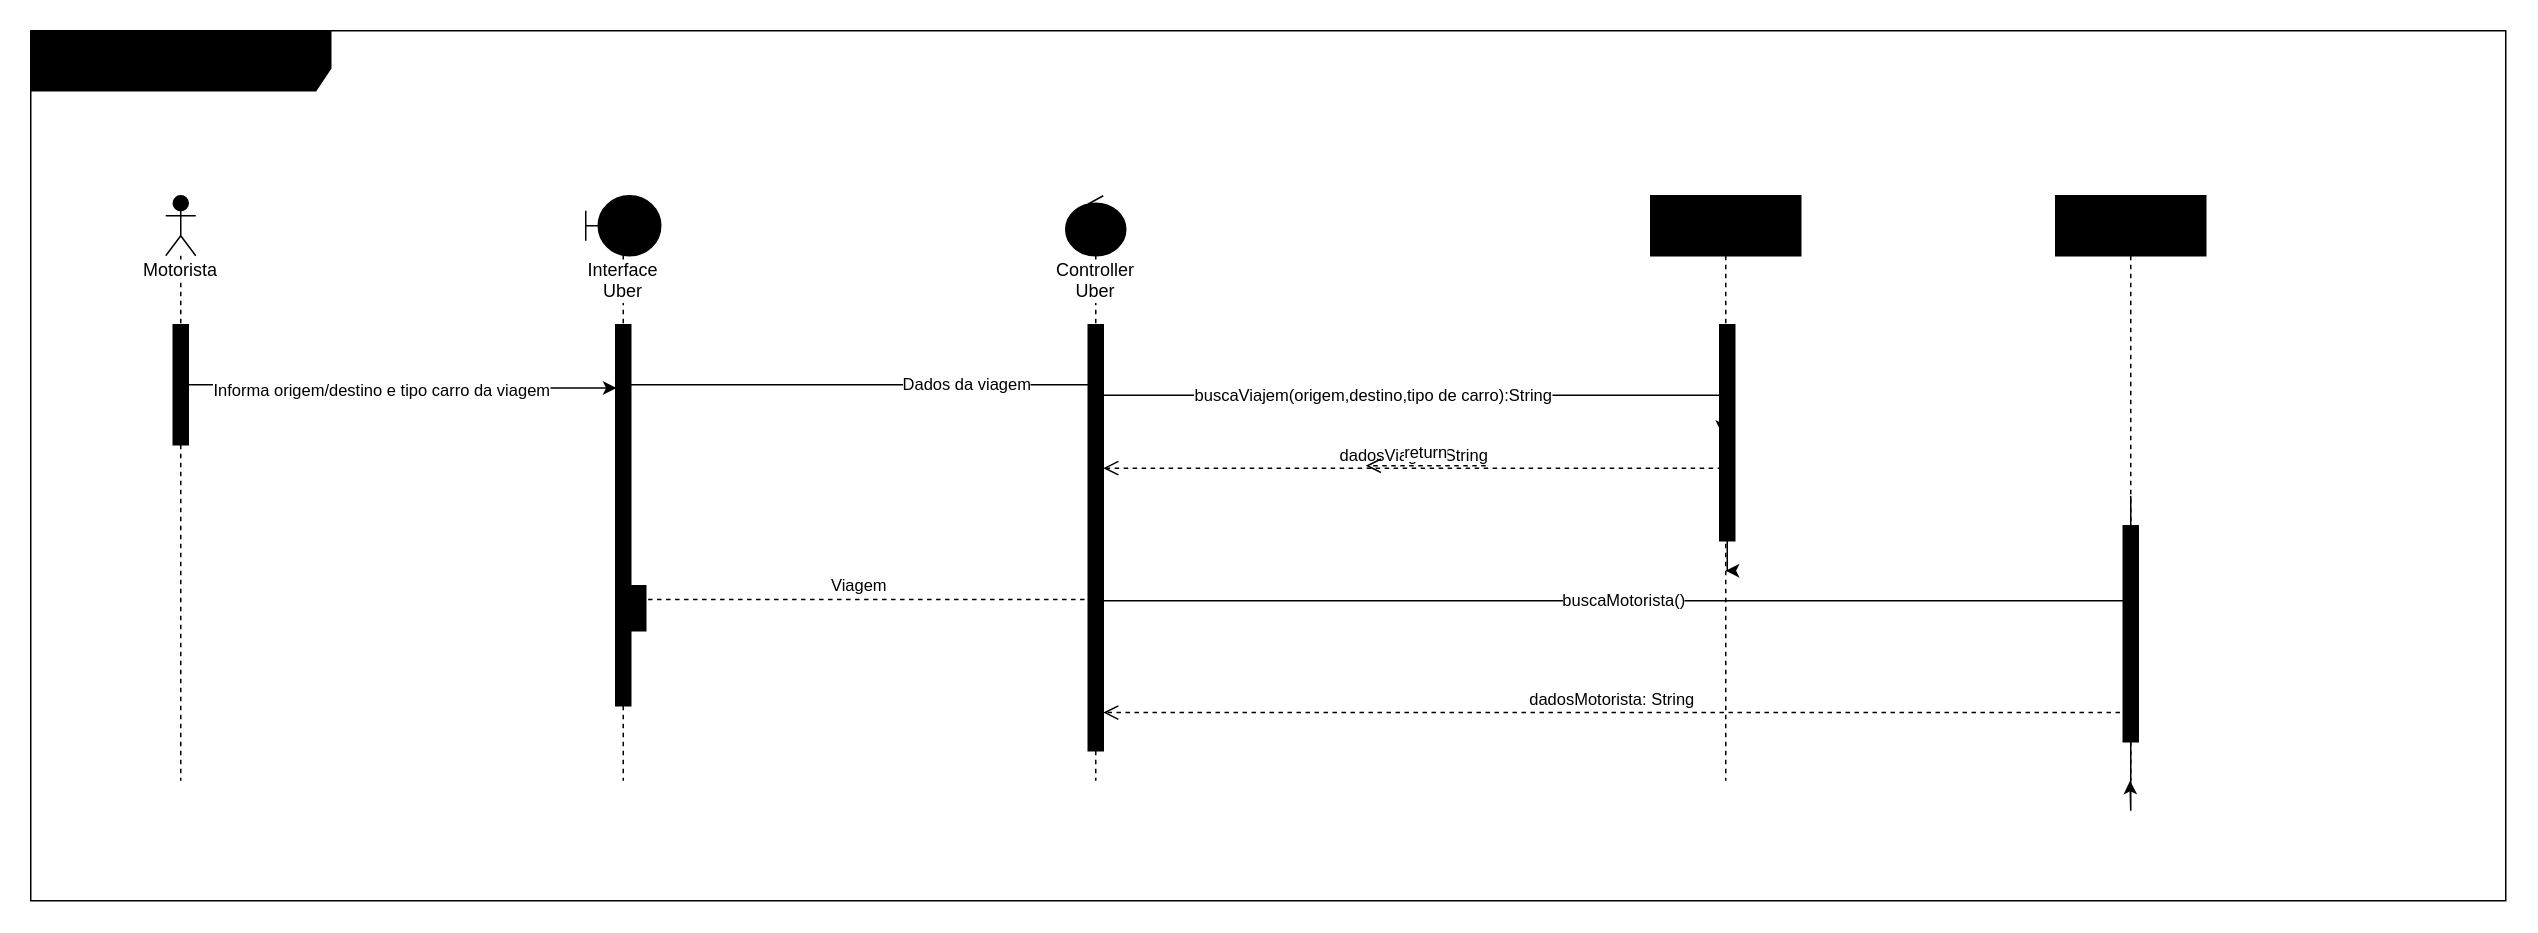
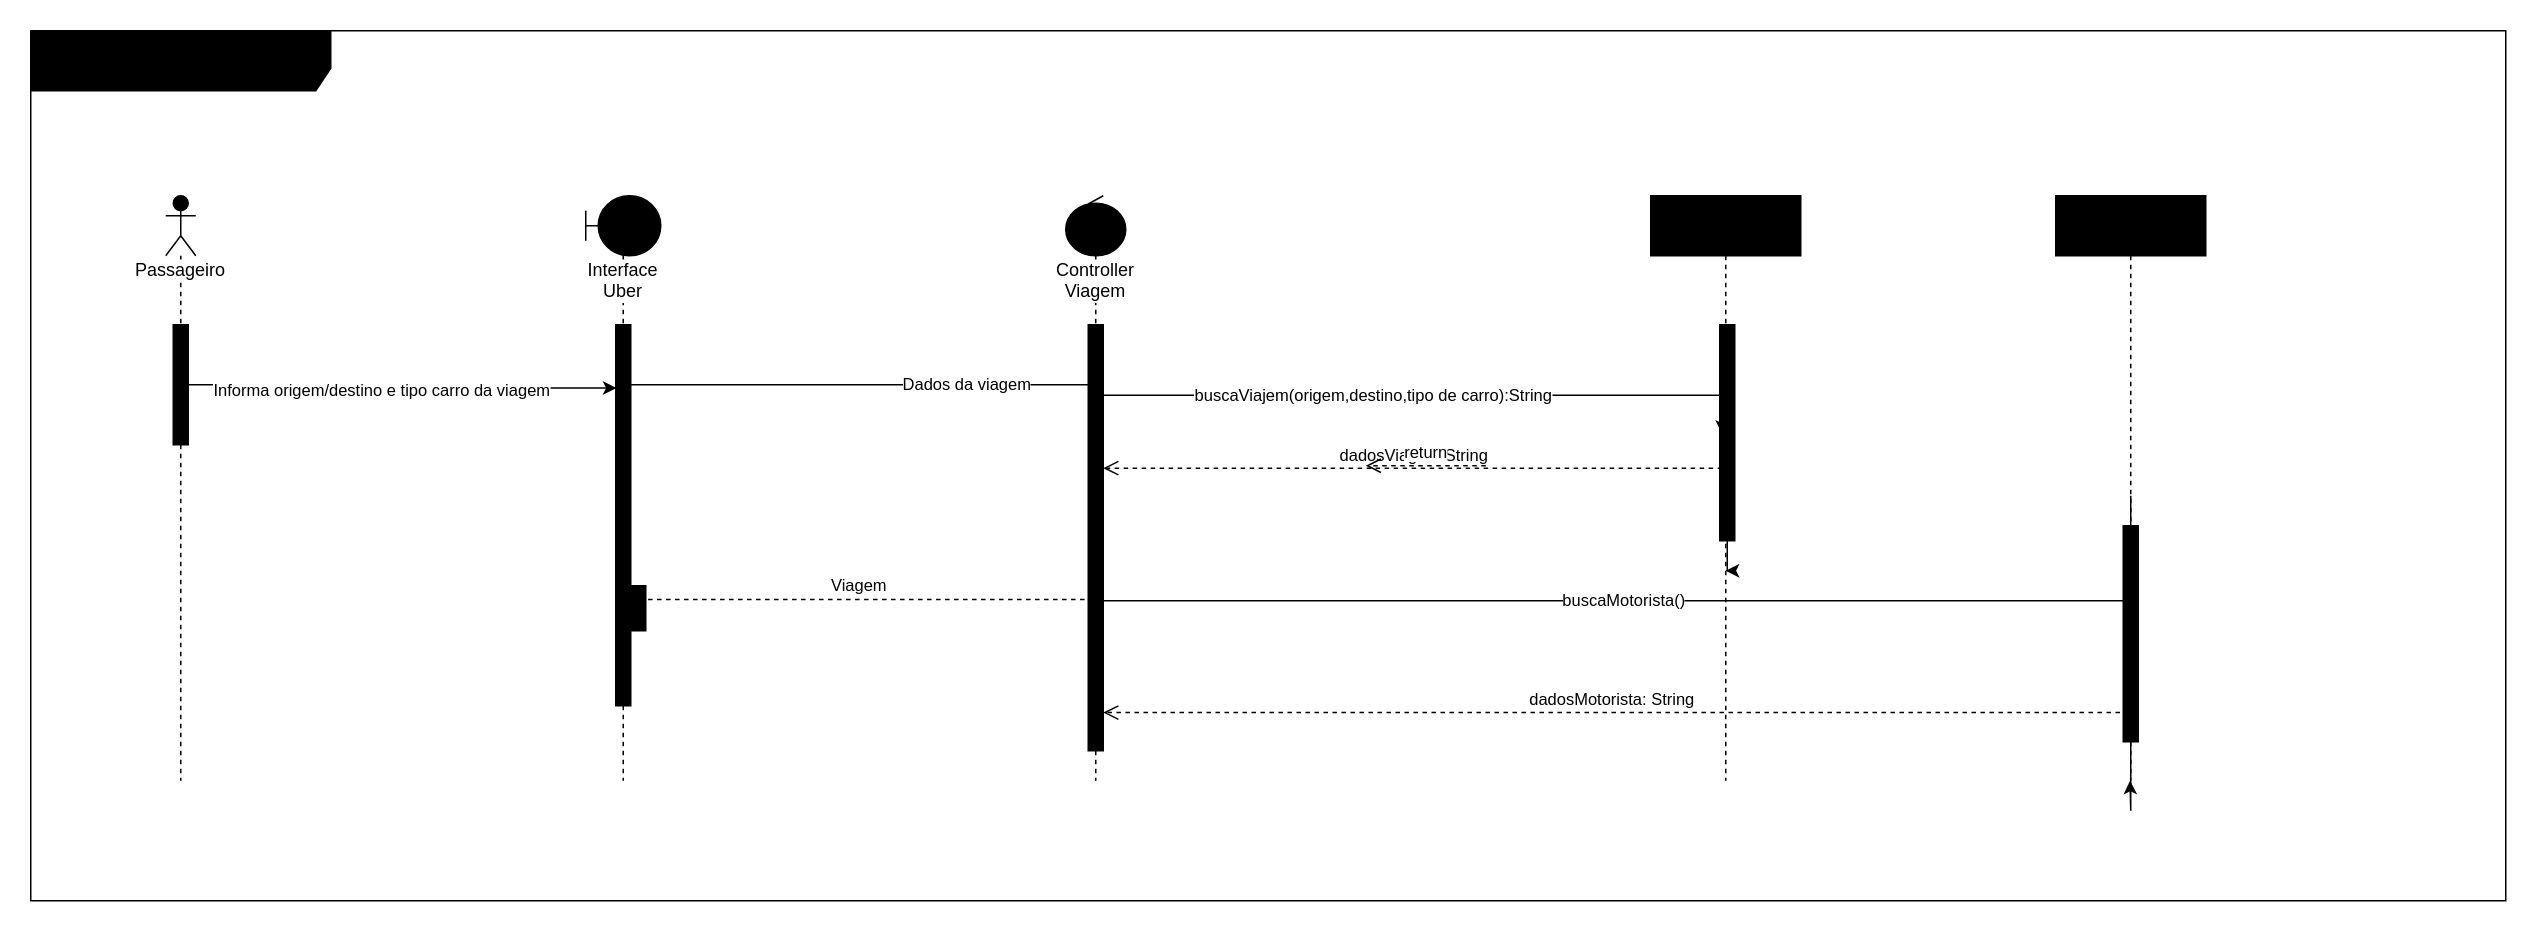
node "DS - Motorista Viagem": label "DS - Motorista Viagem" -> "DS - Solicitar Viagem"
node "Controller Uber": label "Controller Uber" -> "Controller Viagem"
node "Motorista": label "Motorista" -> "Passageiro"
